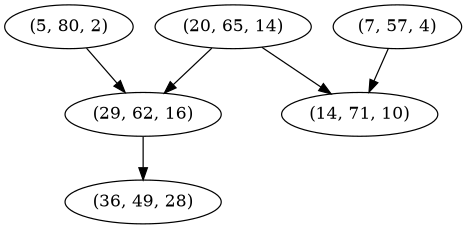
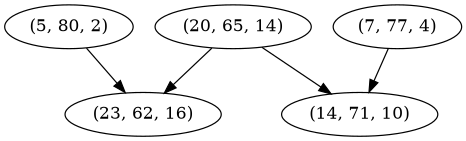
node "(7, 57, 4)": label "(7, 57, 4)" -> "(7, 77, 4)"
node "(29, 62, 16)": label "(29, 62, 16)" -> "(23, 62, 16)"
node "(36, 49, 28)": removed
